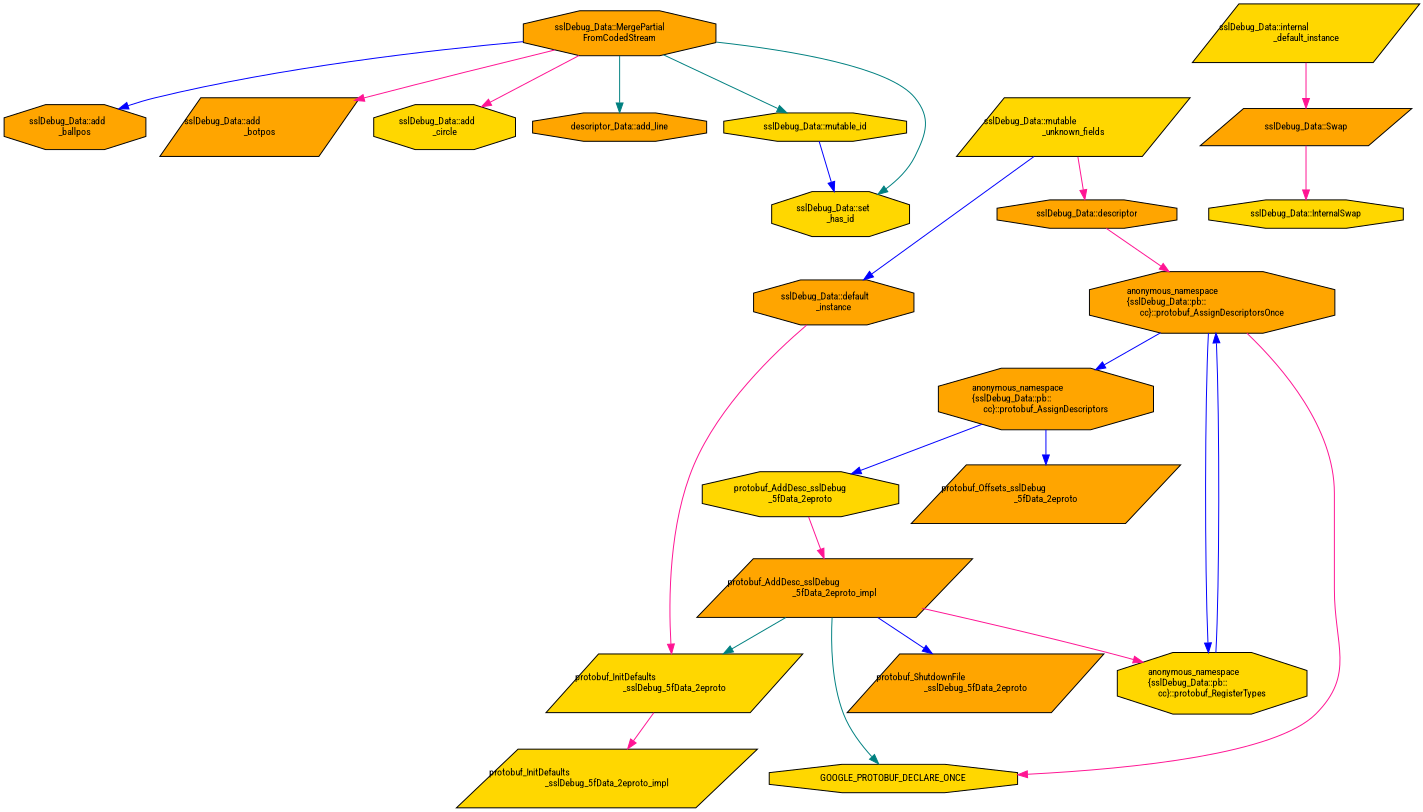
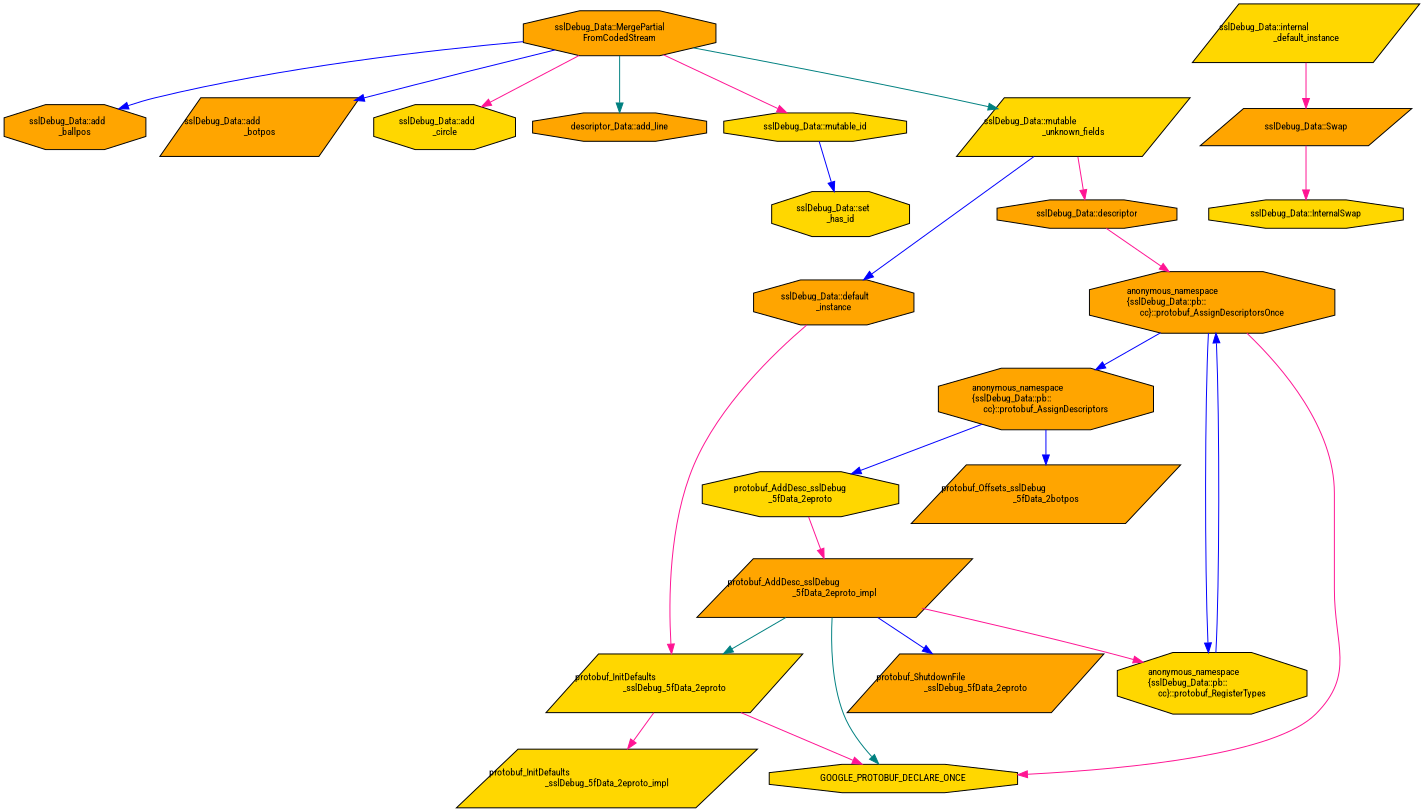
edge "sslDebug_Data::MergePartial FromCodedStream" -> "sslDebug_Data::set _has_id": now "sslDebug_Data::MergePartial FromCodedStream" -> "sslDebug_Data::mutable _unknown_fields"
edge "sslDebug_Data::MergePartial FromCodedStream" -> "sslDebug_Data::add _botpos": color deeppink -> blue
edge "sslDebug_Data::MergePartial FromCodedStream" -> "sslDebug_Data::mutable_id": color teal -> deeppink
node "protobuf_Offsets_sslDebug _5fData_2eproto": label "protobuf_Offsets_sslDebug _5fData_2eproto" -> "protobuf_Offsets_sslDebug _5fData_2botpos"
edge "protobuf_InitDefaults _sslDebug_5fData_2eproto" -> "GOOGLE_PROTOBUF_DECLARE_ONCE": added
